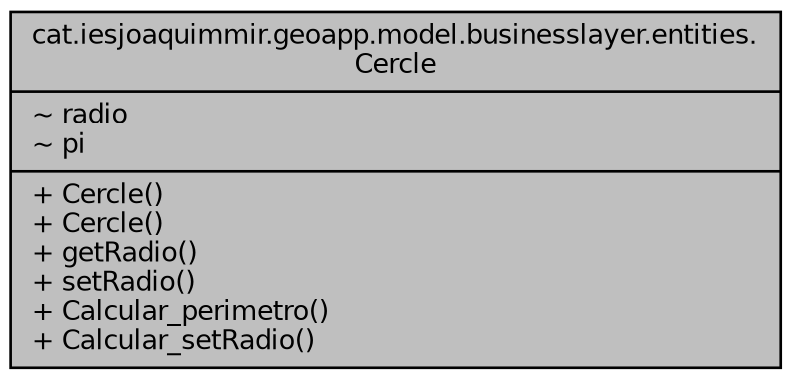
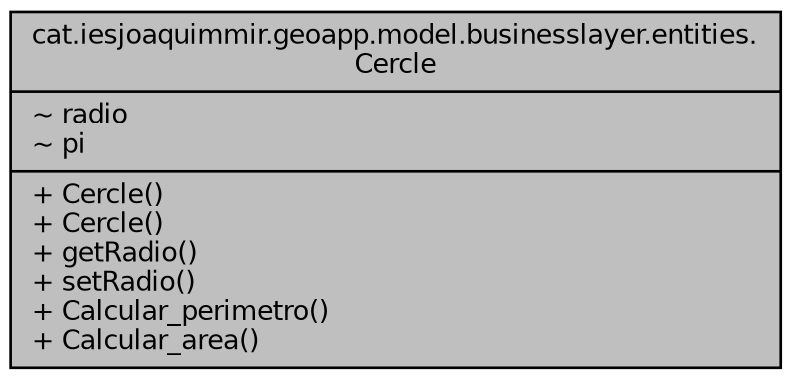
node "cat.iesjoaquimmir.geoapp.model.businesslayer.entities.": text "+ Calcular_setRadio()" -> "+ Calcular_area()"
